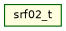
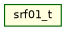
node "srf02_t": label "srf02_t" -> "srf01_t"
